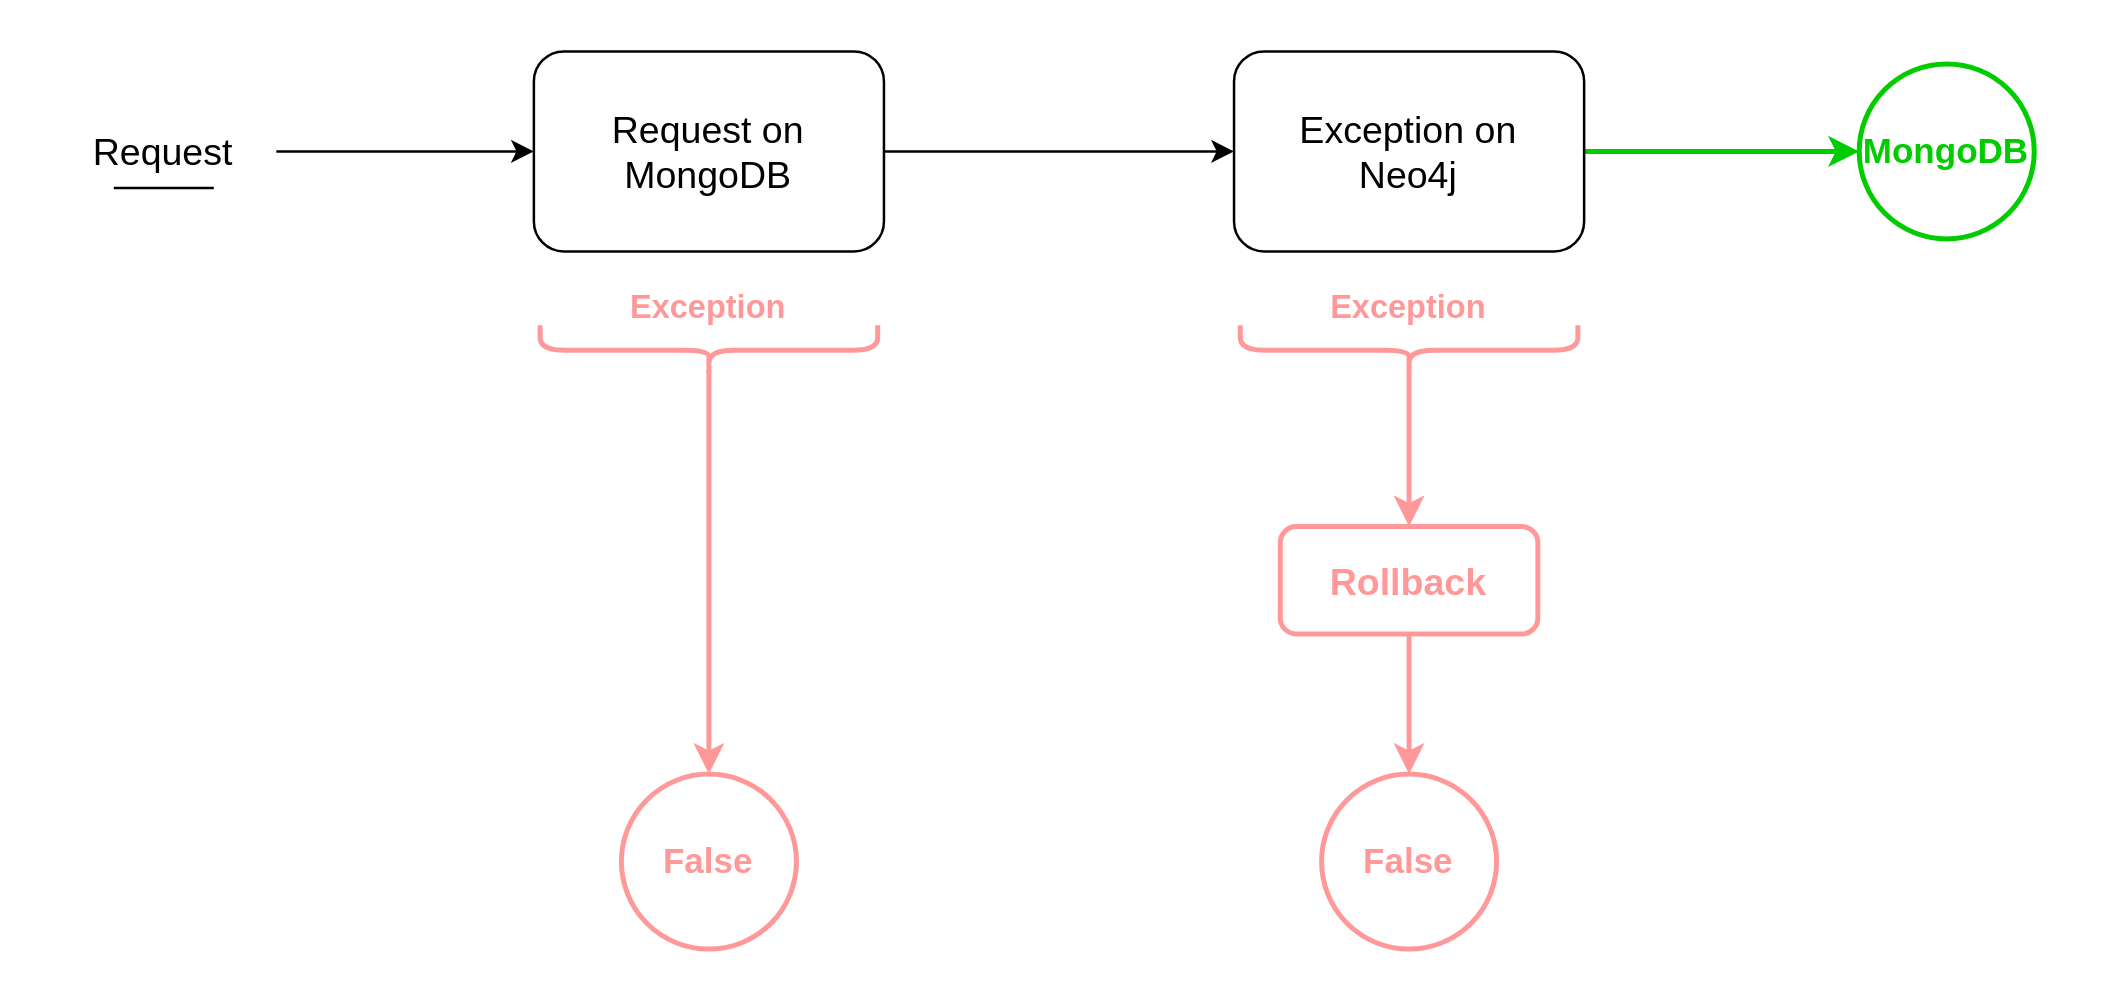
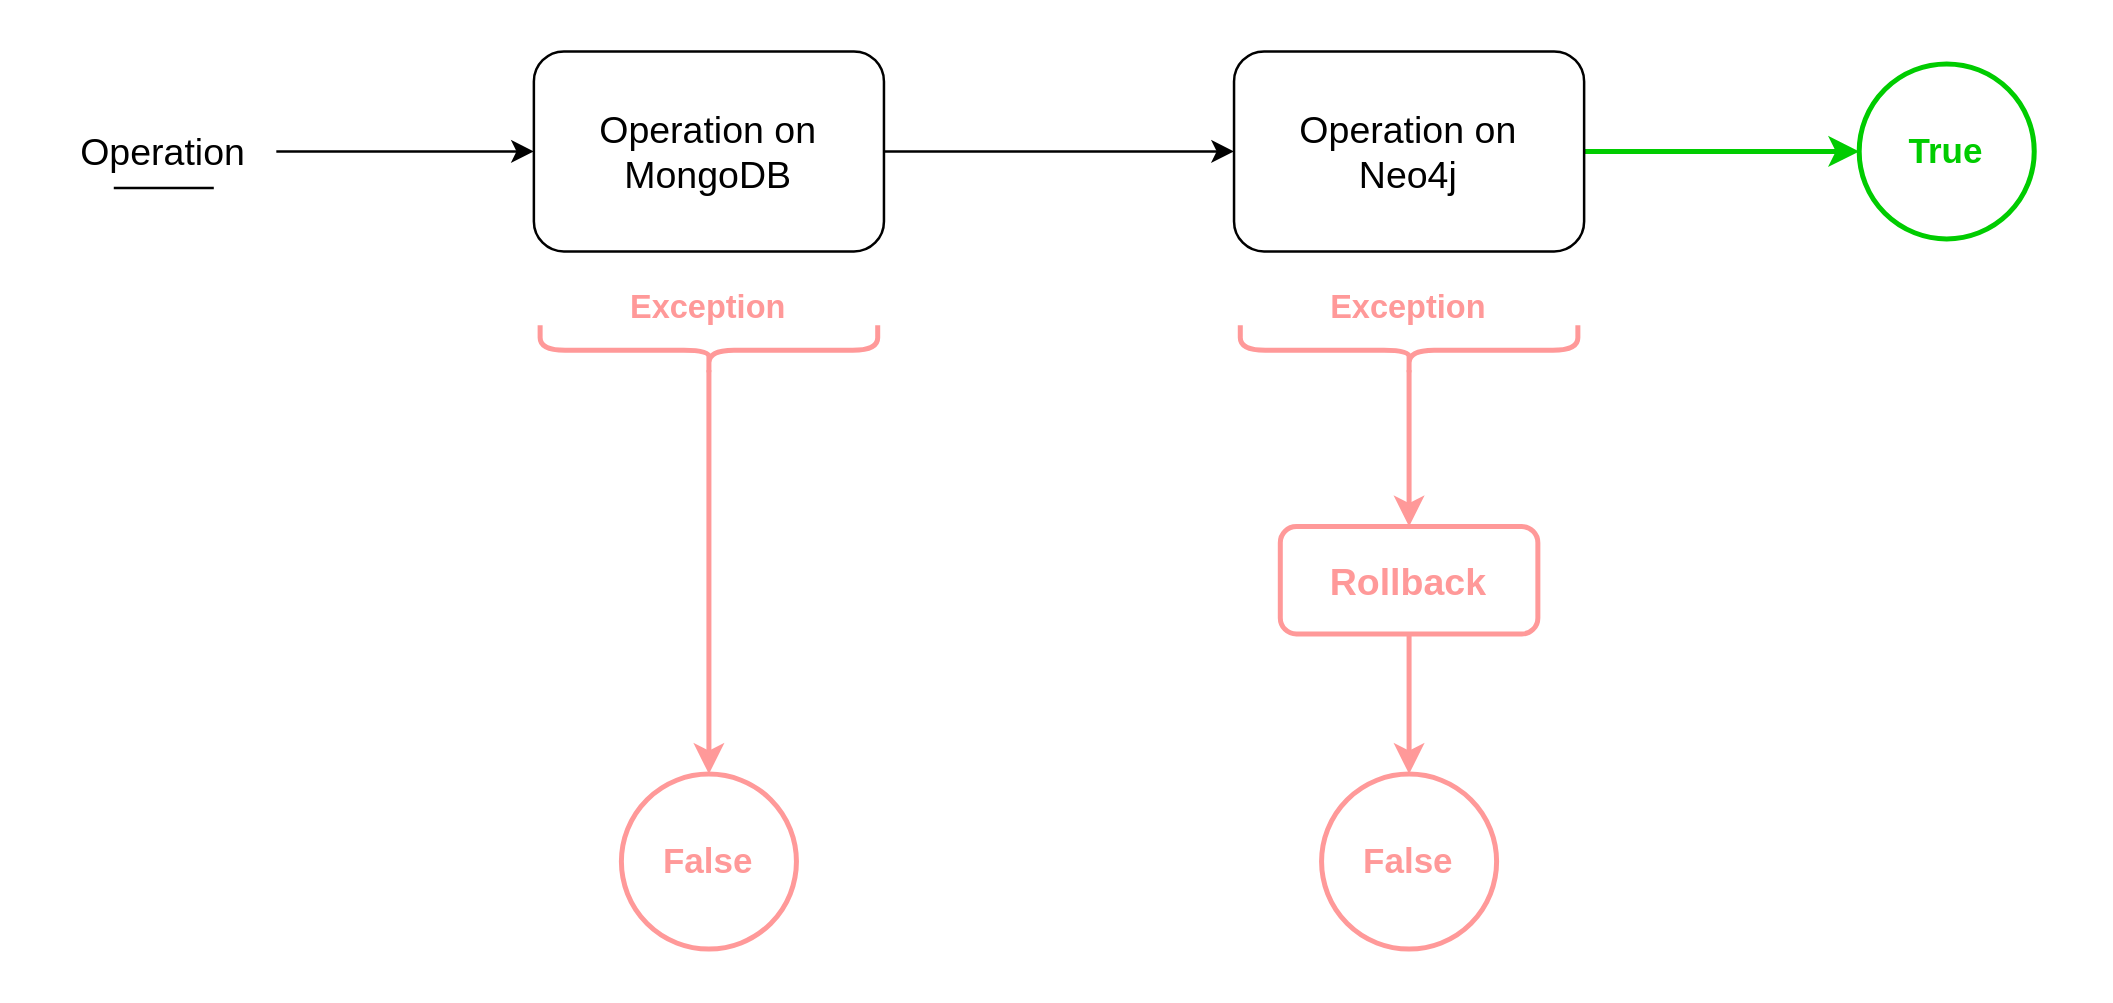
node "Request": label "Request" -> "Operation"
node "Request on MongoDB": label "Request on MongoDB" -> "Operation on MongoDB"
node "Exception on Neo4j": label "Exception on Neo4j" -> "Operation on Neo4j"
node "MongoDB": label "MongoDB" -> "True"
